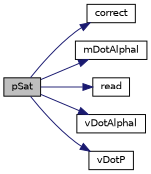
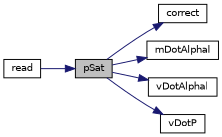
edge "pSat" -> "read": reversed
